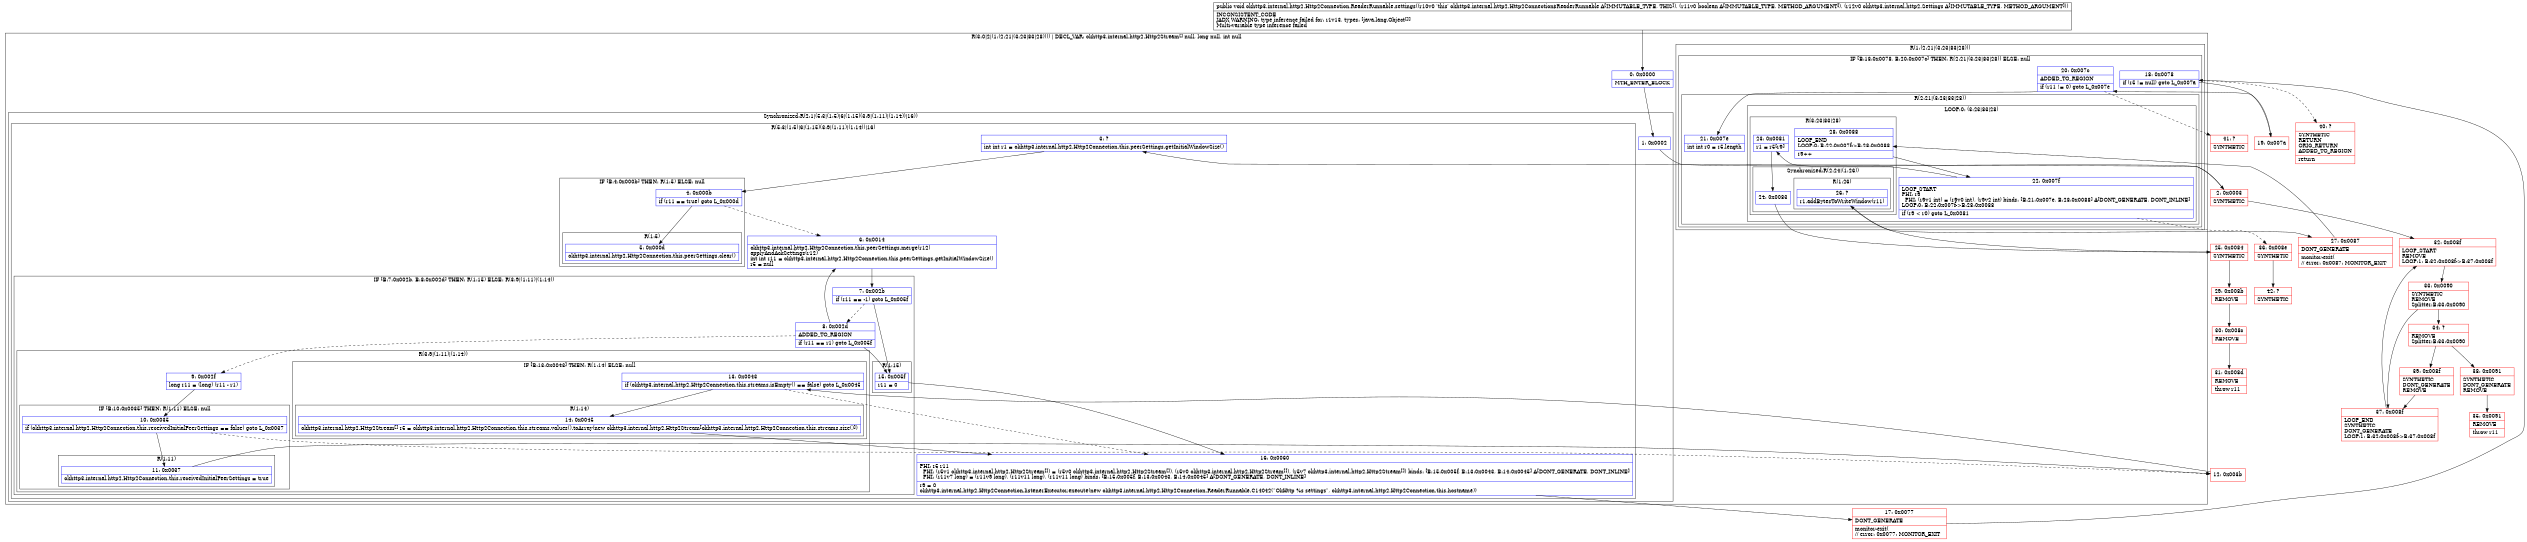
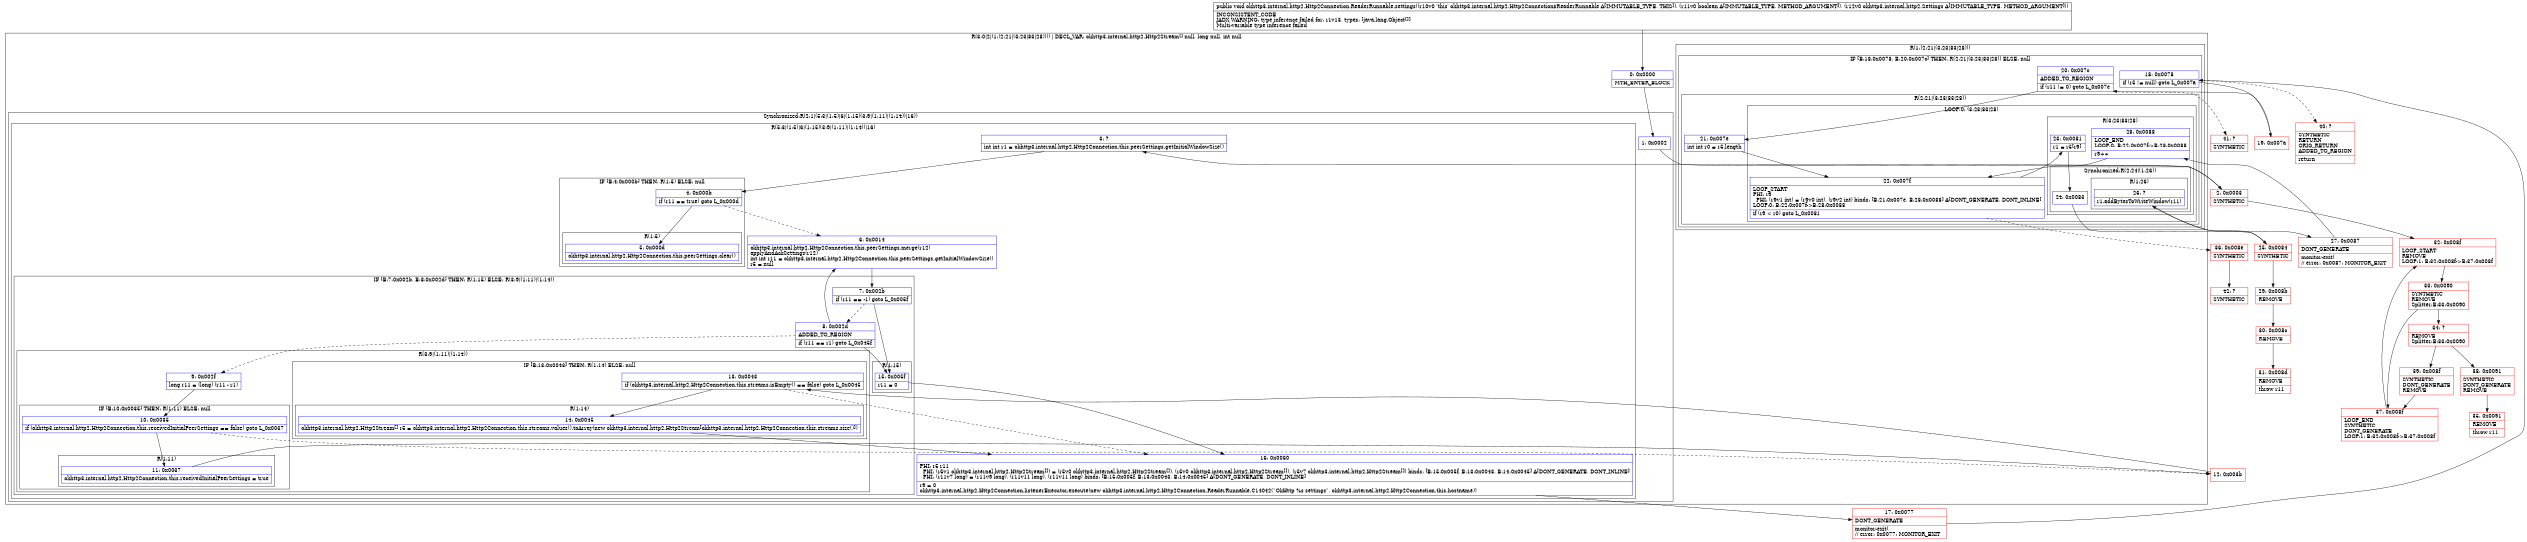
edge "21: 0x007e" -> "22: 0x007f": added
node "8: 0x002d": text "if (r11 == r1) goto L_0x005f" -> "if (r11 == r1) goto L_0x045f"
